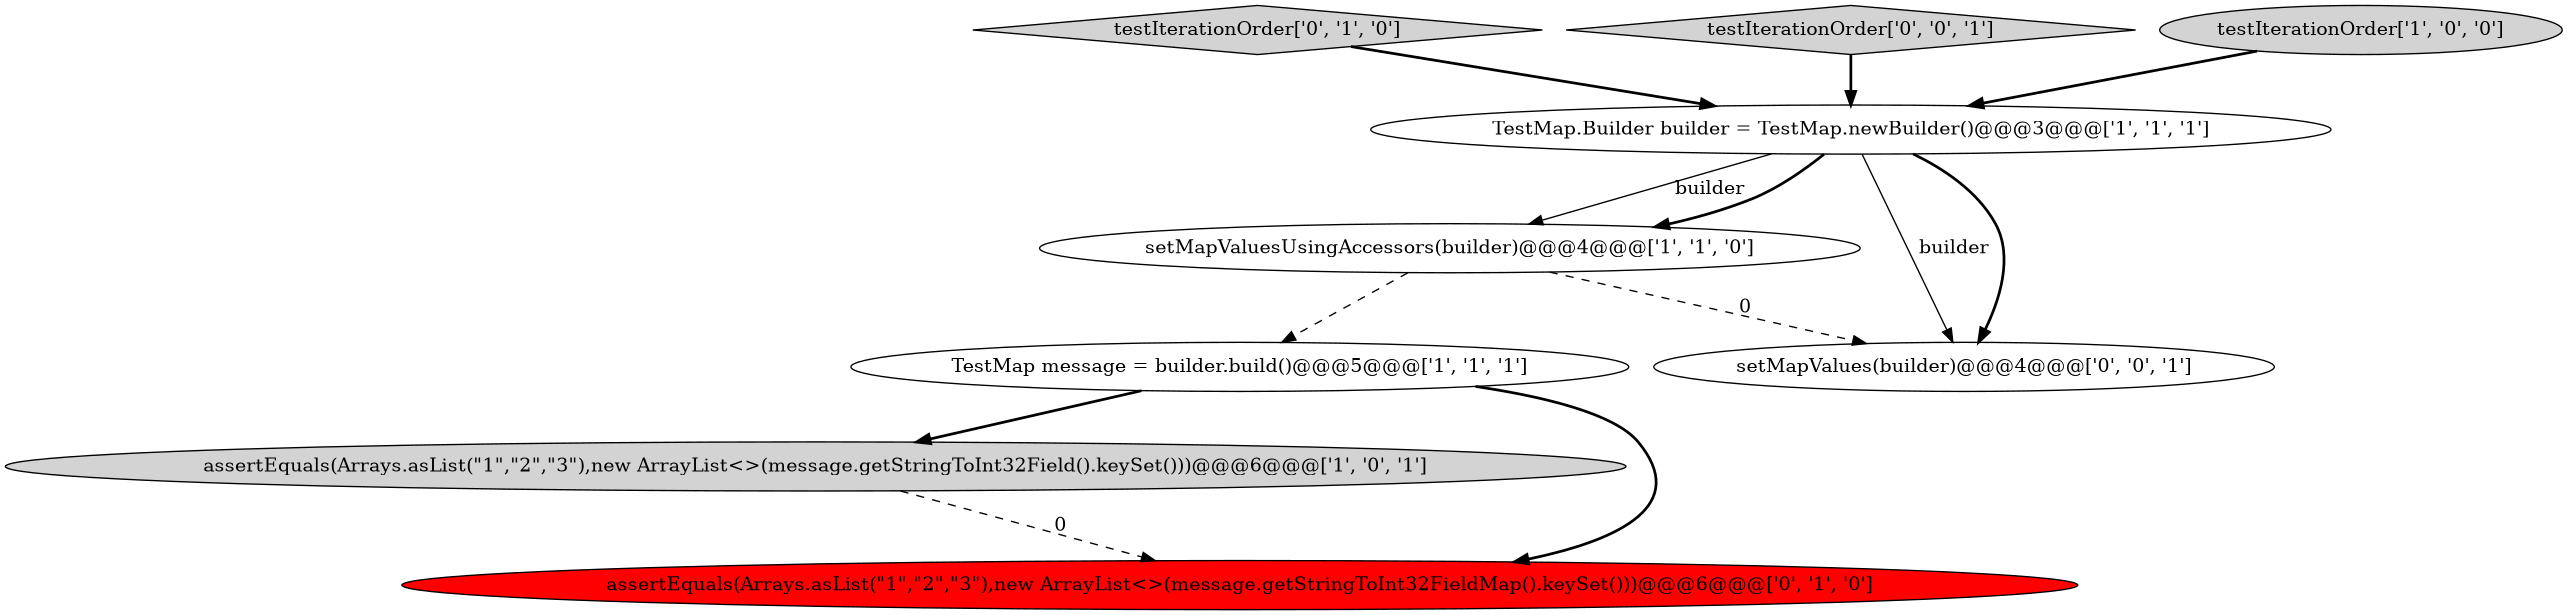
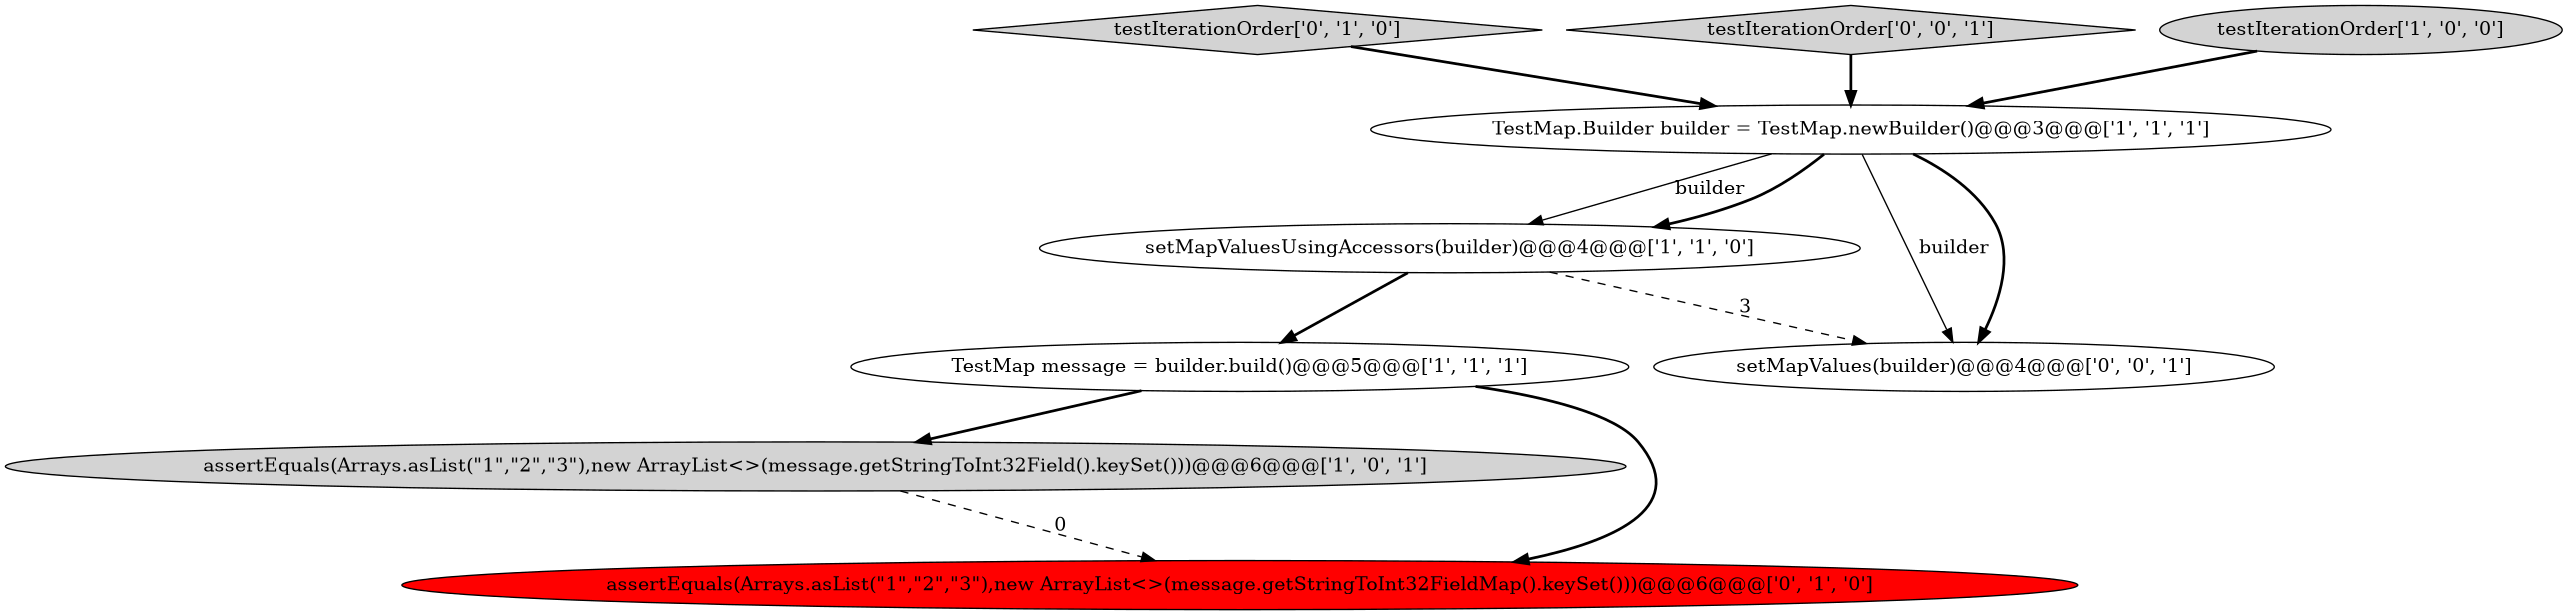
edge "setMapValuesUsingAccessors(builder)@@@4@@@['1', '1', '0']" -> "TestMap message = builder.build()@@@5@@@['1', '1', '1']": style dashed -> bold
edge "setMapValuesUsingAccessors(builder)@@@4@@@['1', '1', '0']" -> "setMapValues(builder)@@@4@@@['0', '0', '1']": label "0" -> "3"
